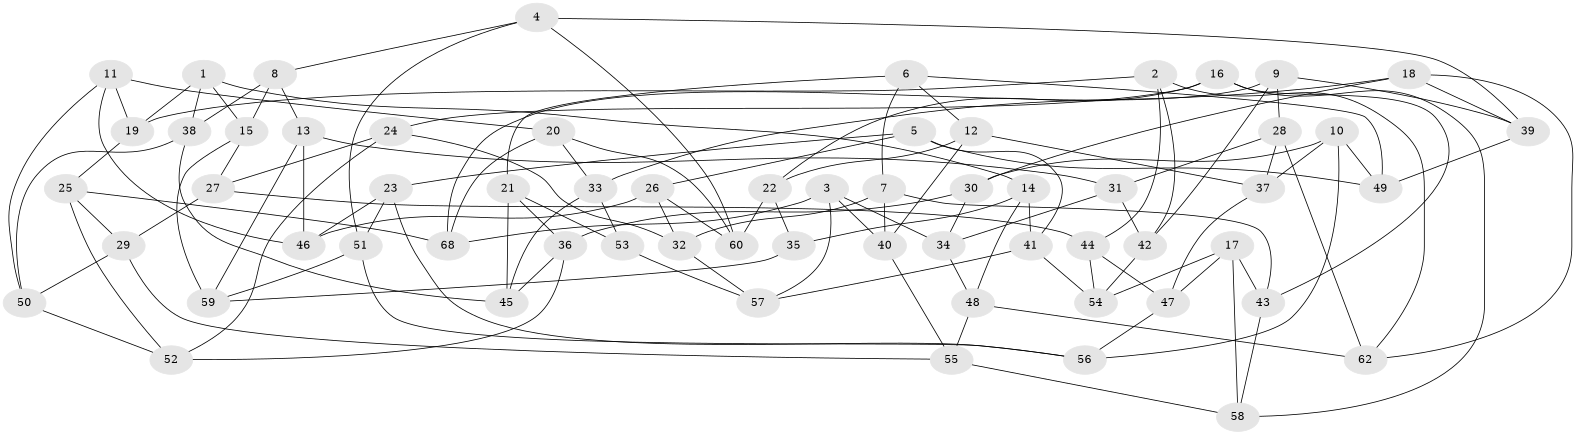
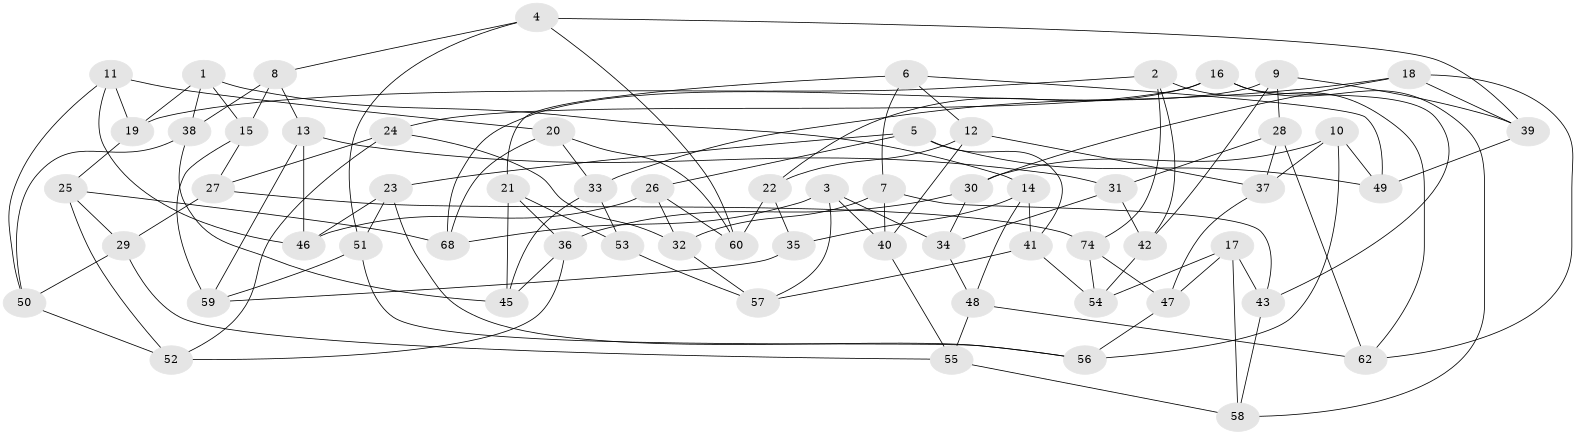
node "44": label "44" -> "74"
